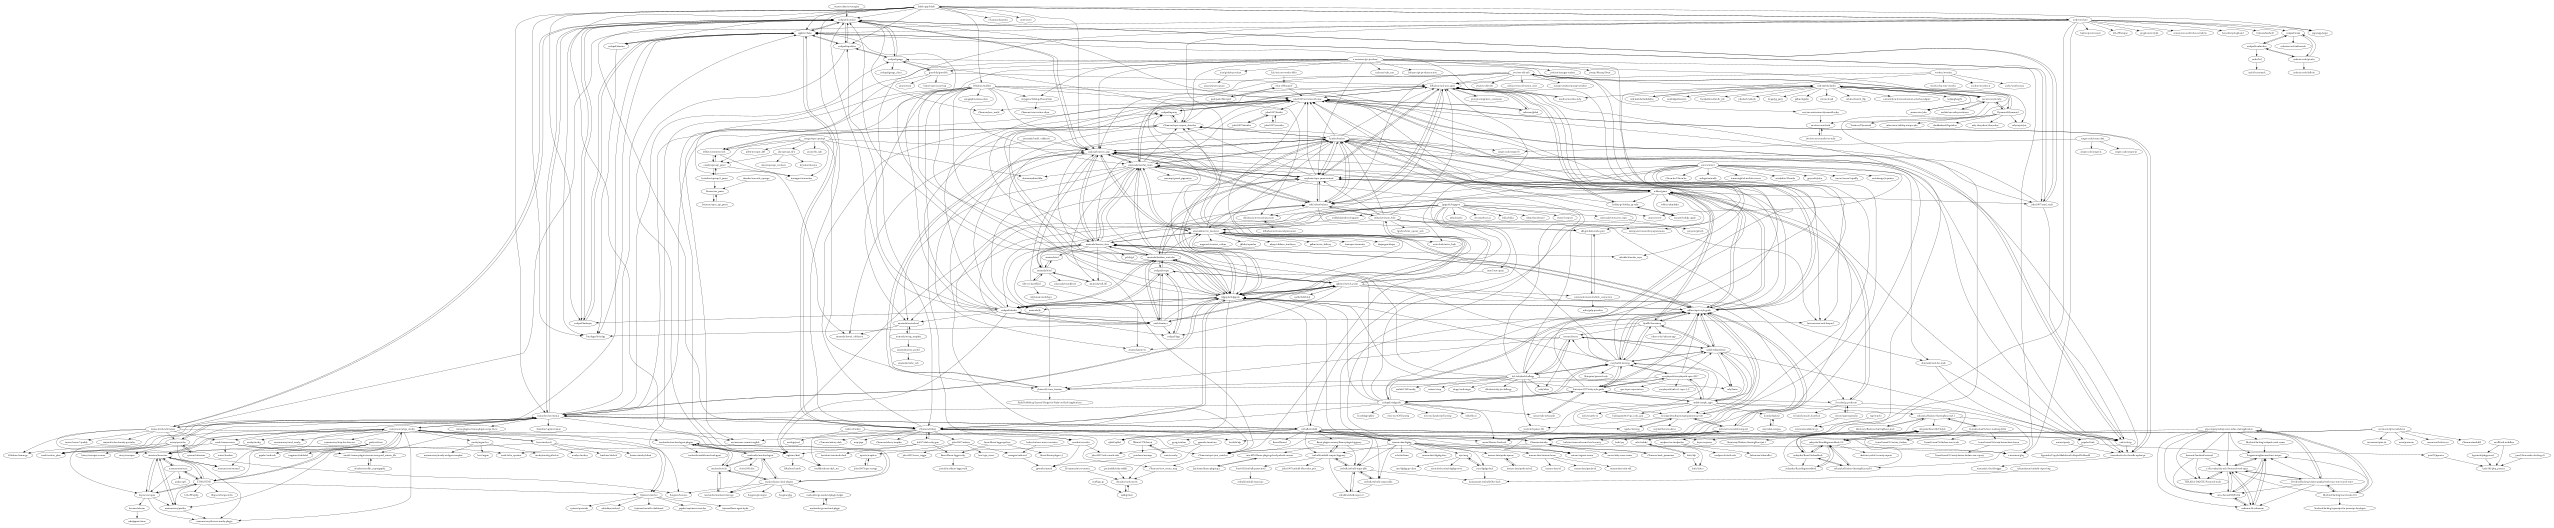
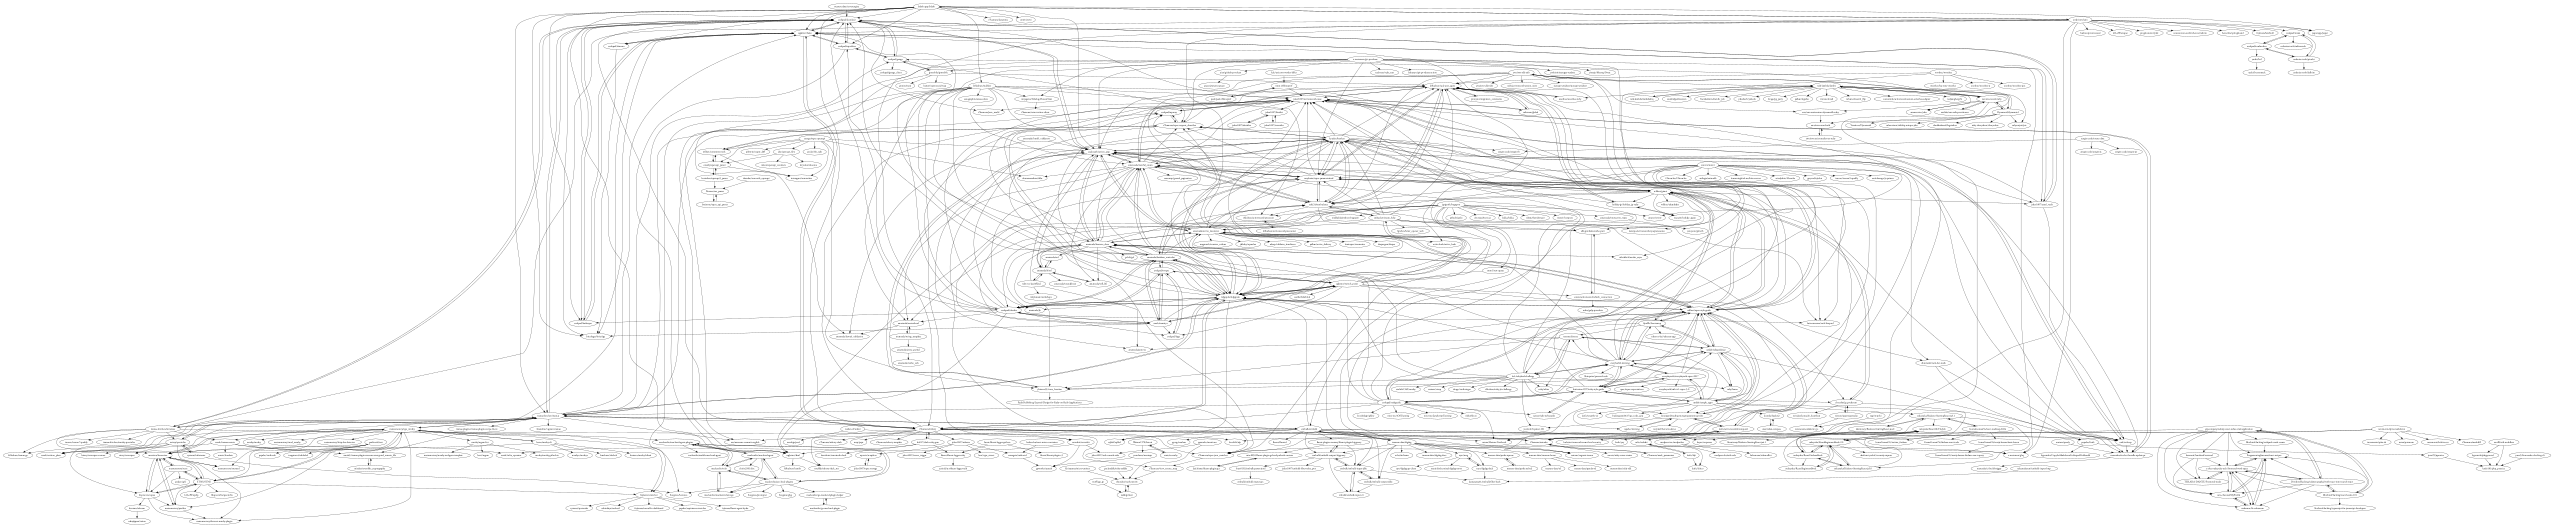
node "acidic/woothee-java": label "acidic/woothee-java" -> "woothee/woothee-java"
edge "aws/aws-record-ruby" -> "aws/aws-sessionstore-dynamodb-ruby": added
